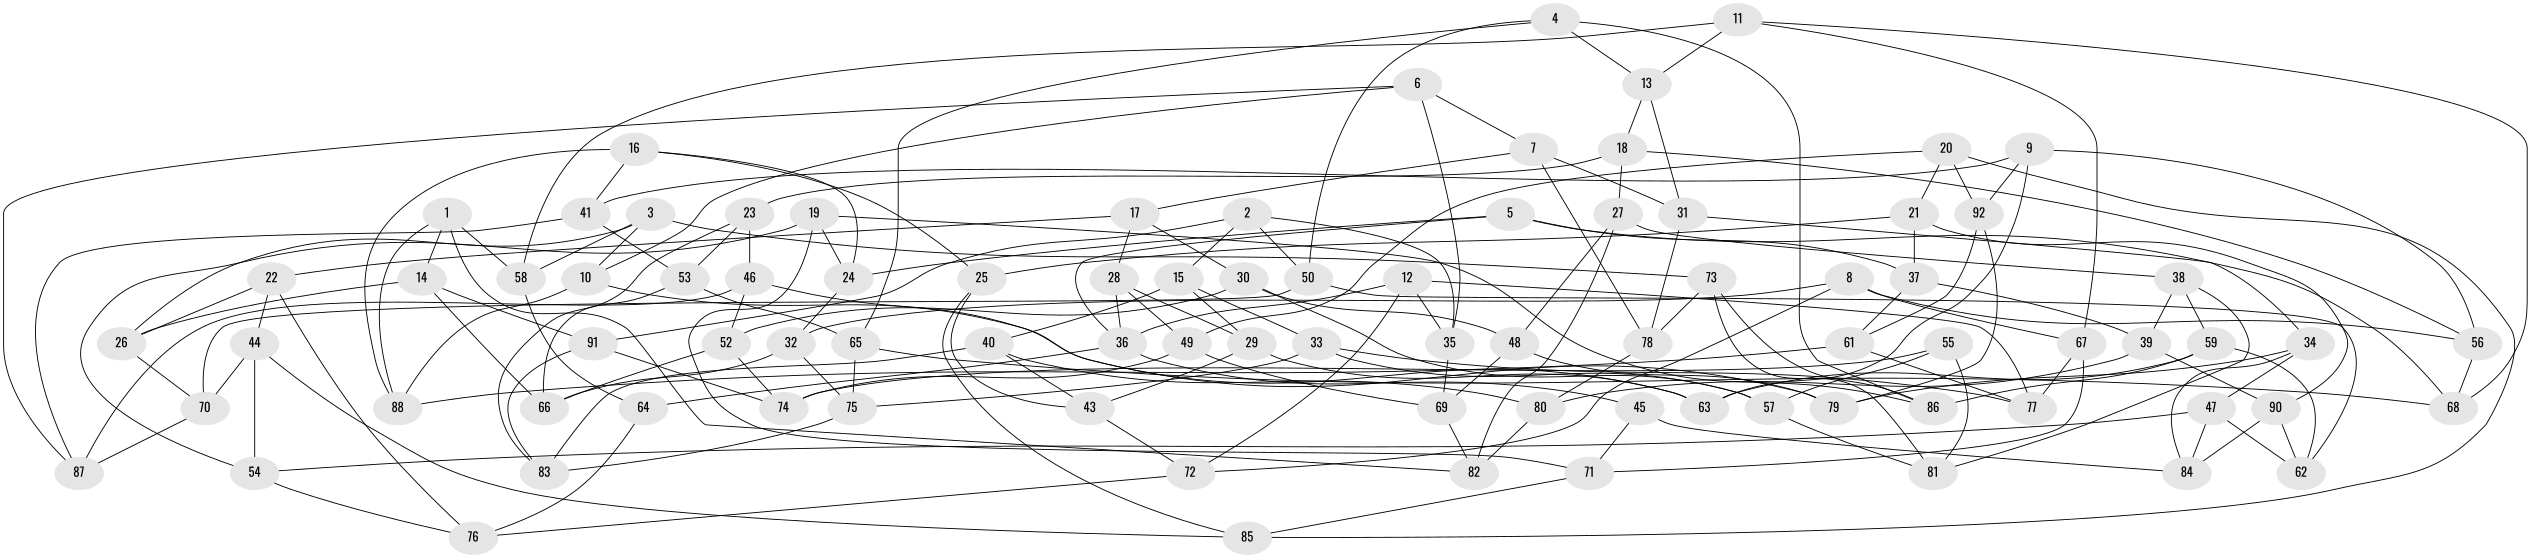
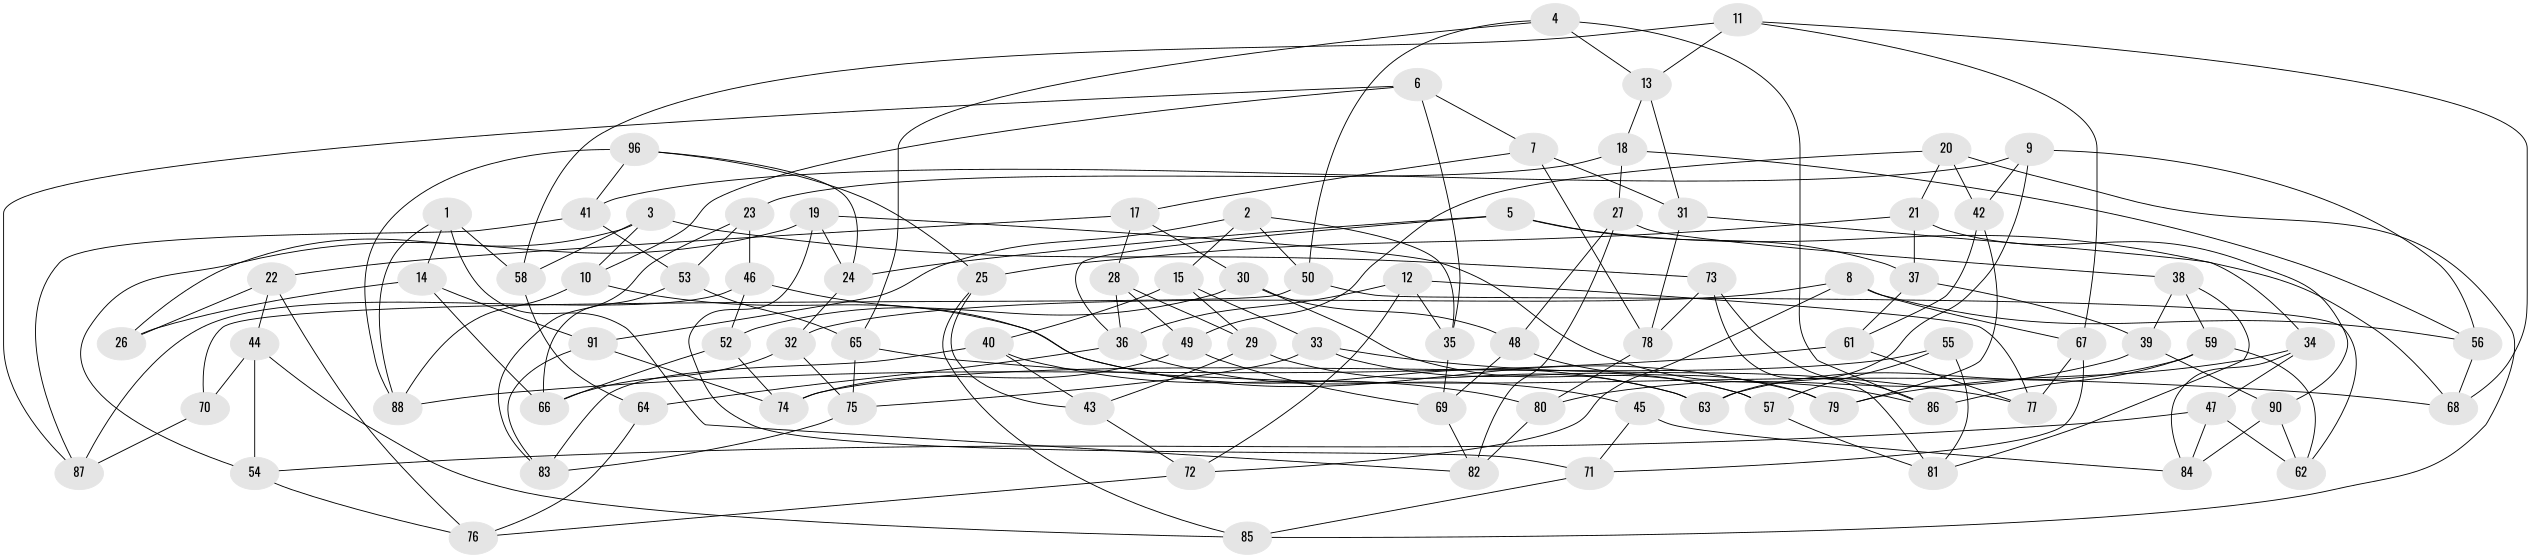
node "16": label "16" -> "96"
node "92": label "92" -> "42"
edge "26" -- "70": removed
